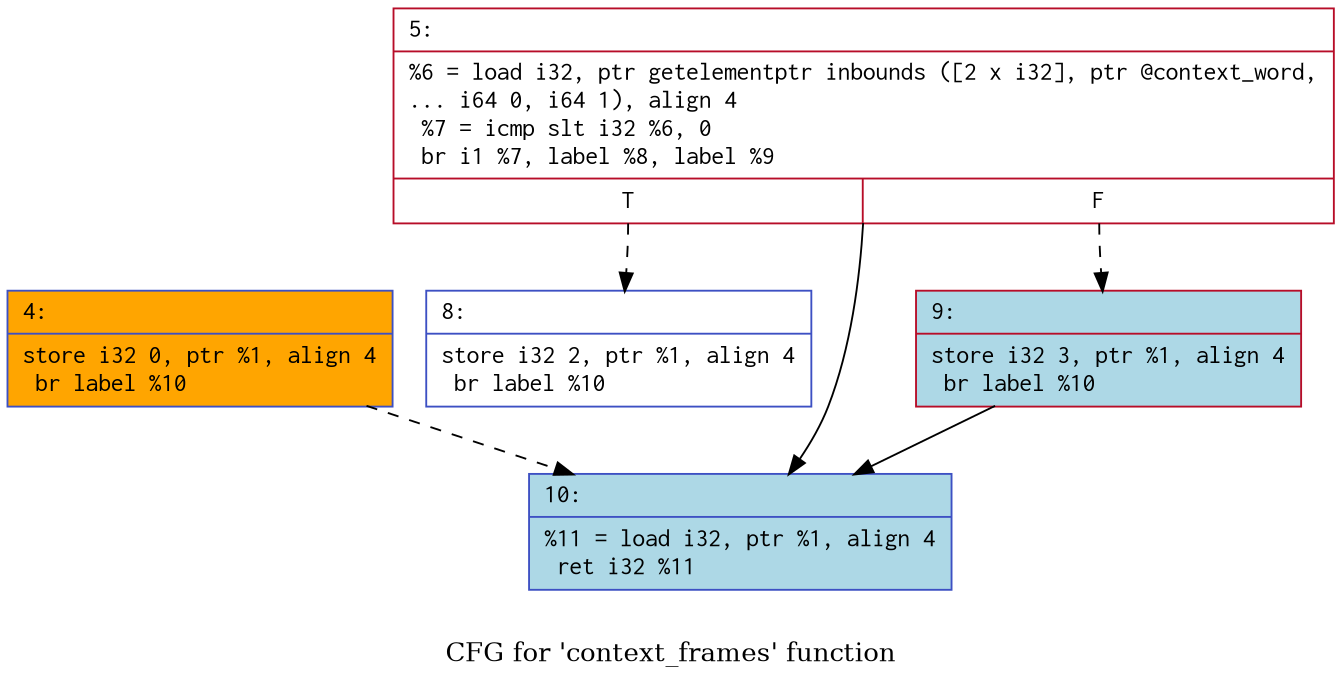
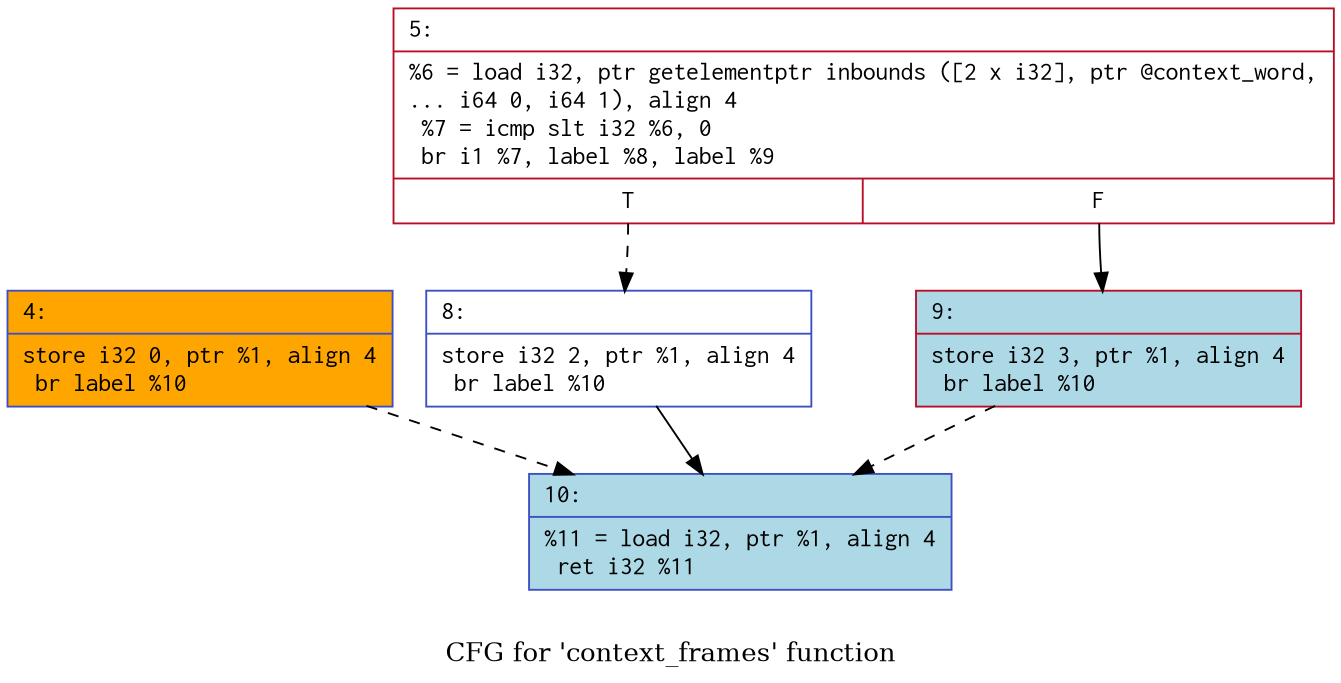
edge "5:" -> "9:": style dashed -> solid
edge "5:" -> "10:": now "8:" -> "10:"
edge "9:" -> "10:": style solid -> dashed
